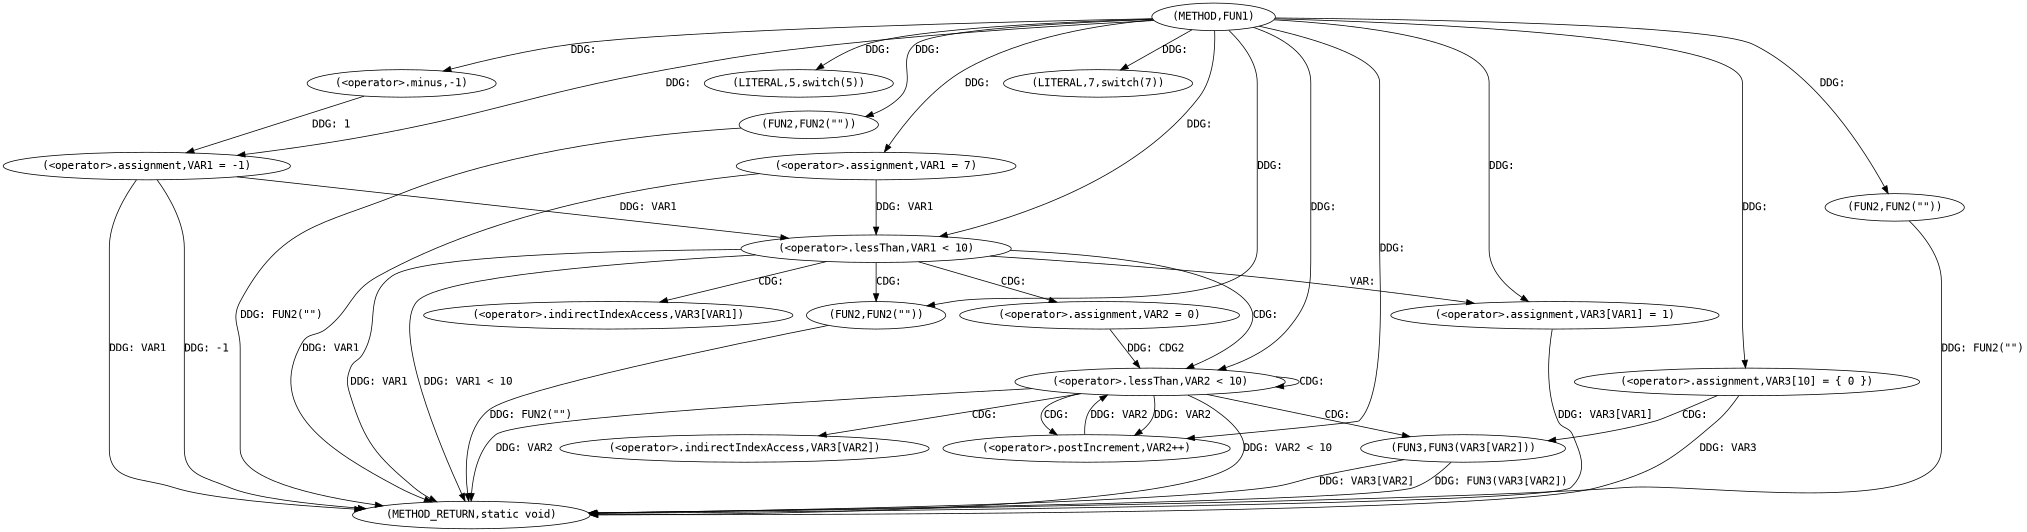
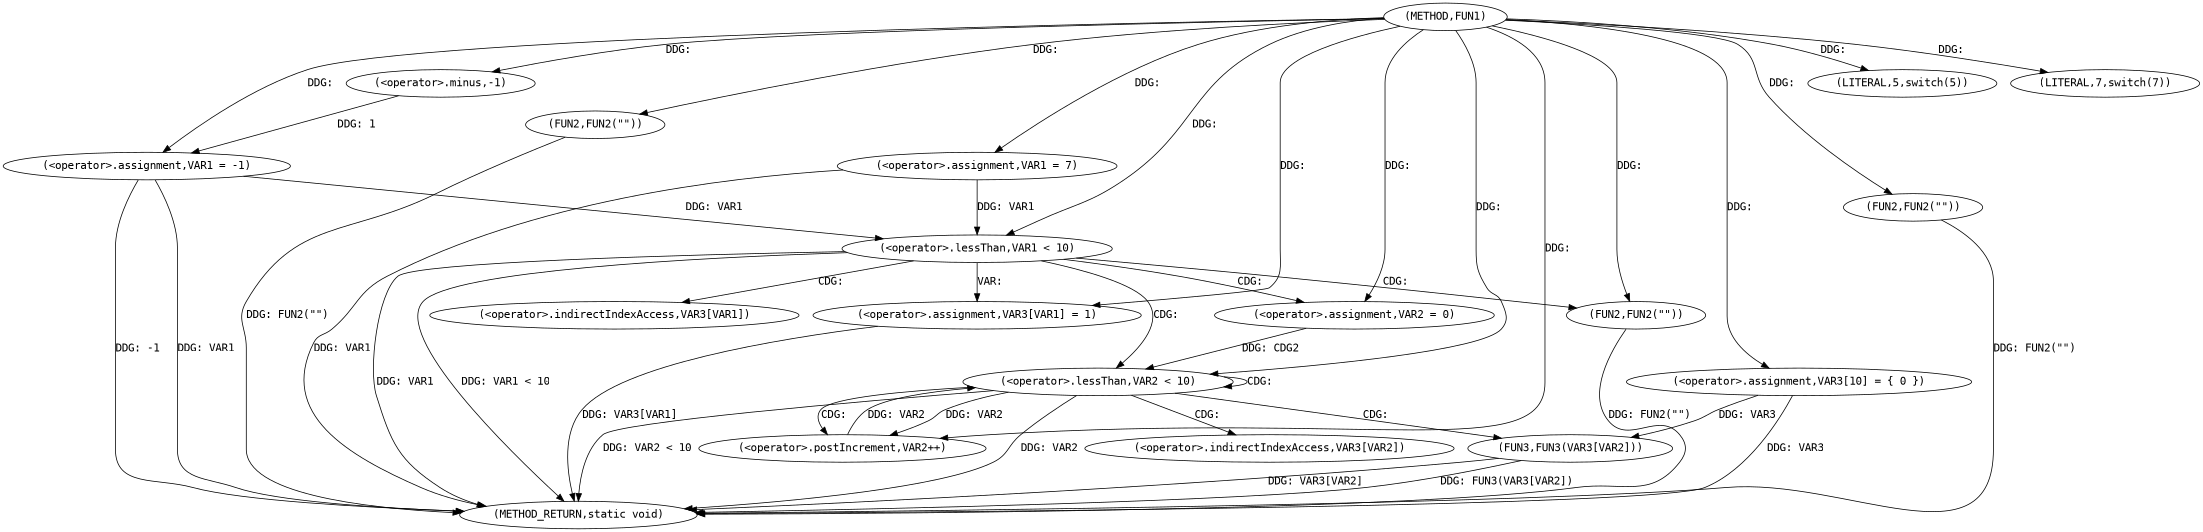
edge "(METHOD,FUN1)" -> "(<operator>.assignment,VAR2 = 0)": added, label "DDG:"
edge "(<operator>.assignment,VAR3[10] = { 0 })" -> "(FUN3,FUN3(VAR3[VAR2]))": label "CDG: " -> "DDG: VAR3"
